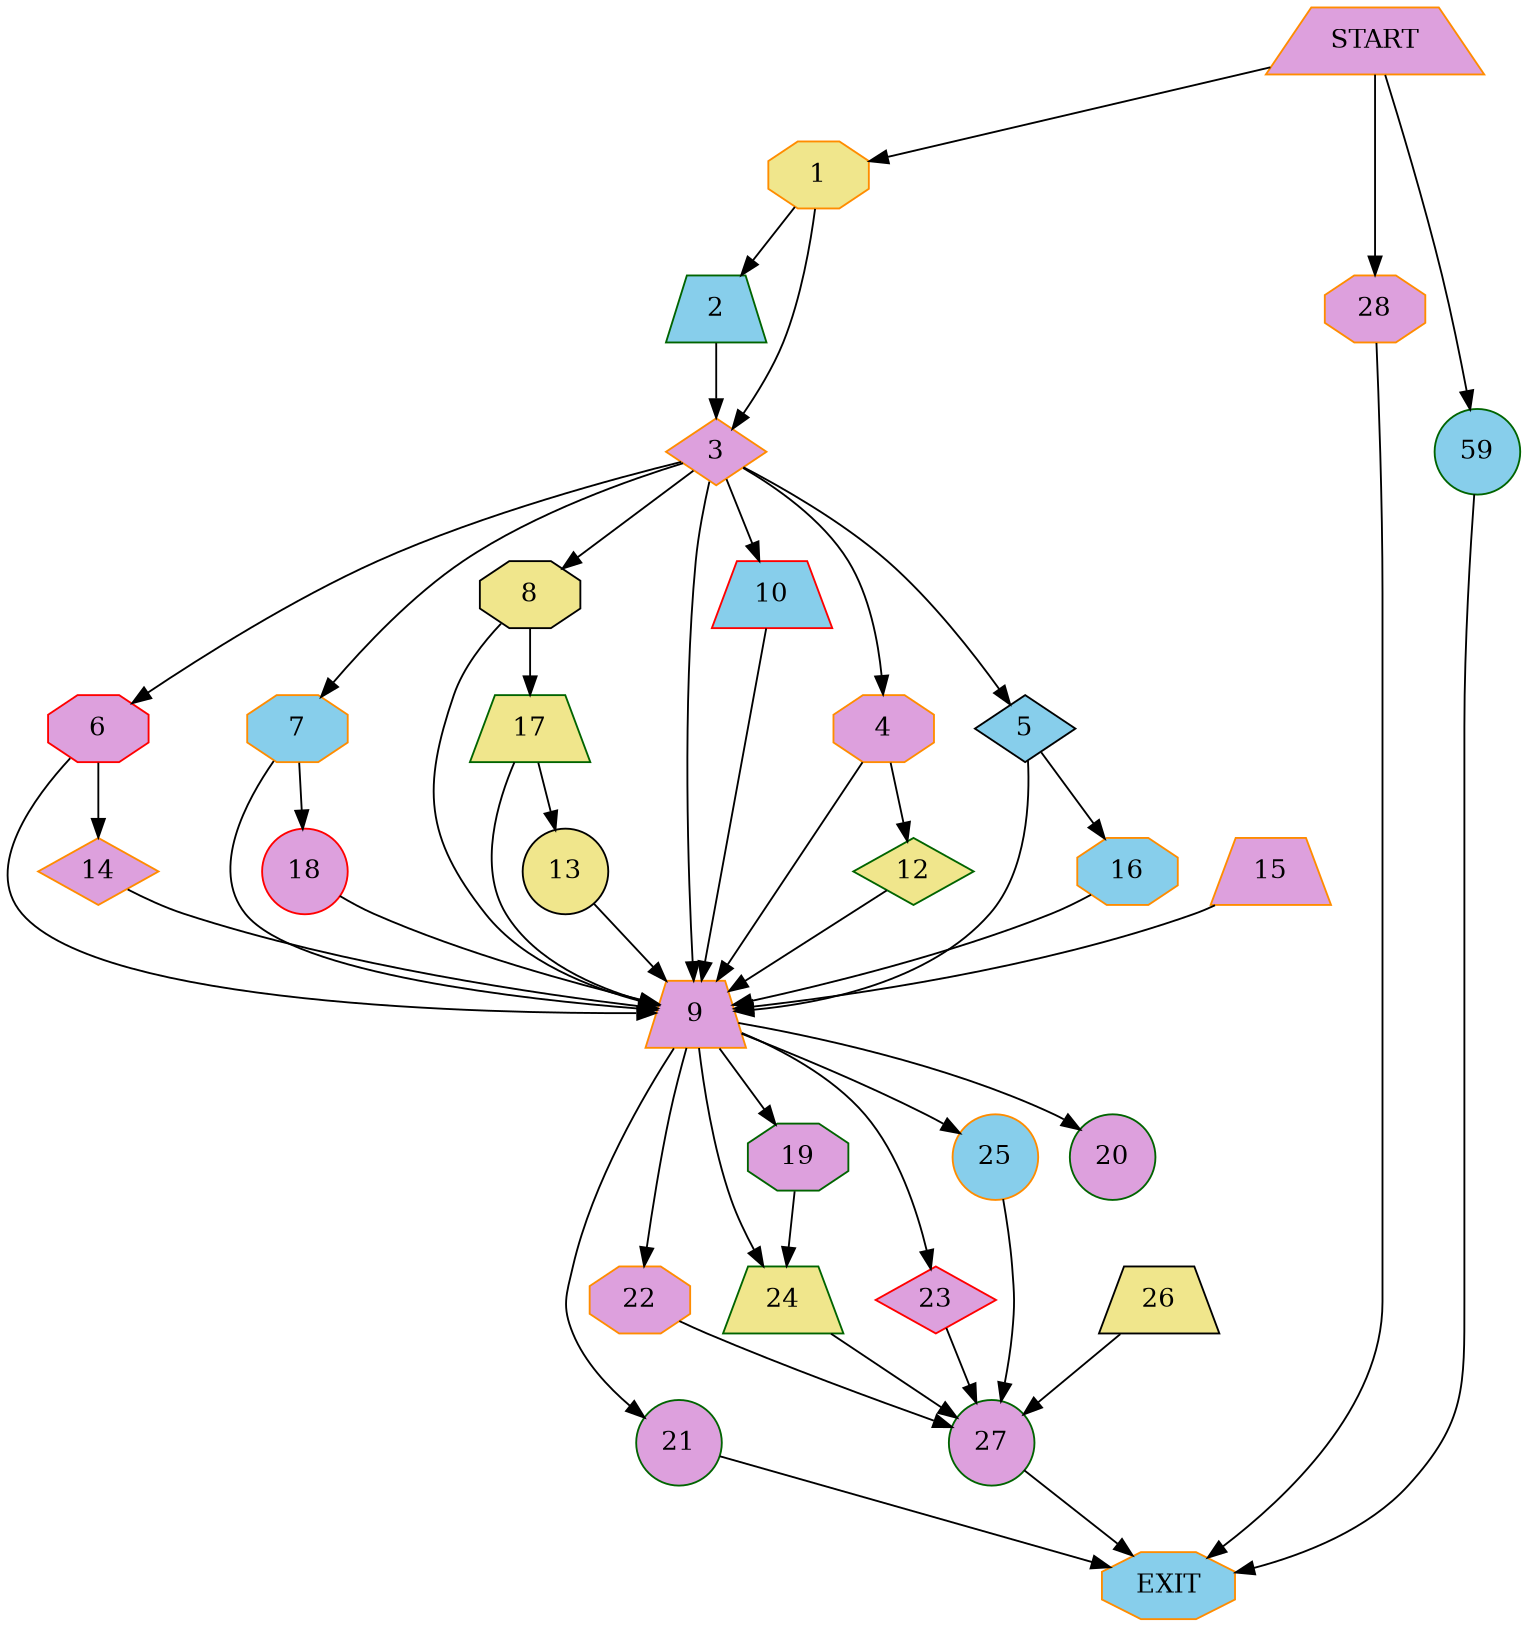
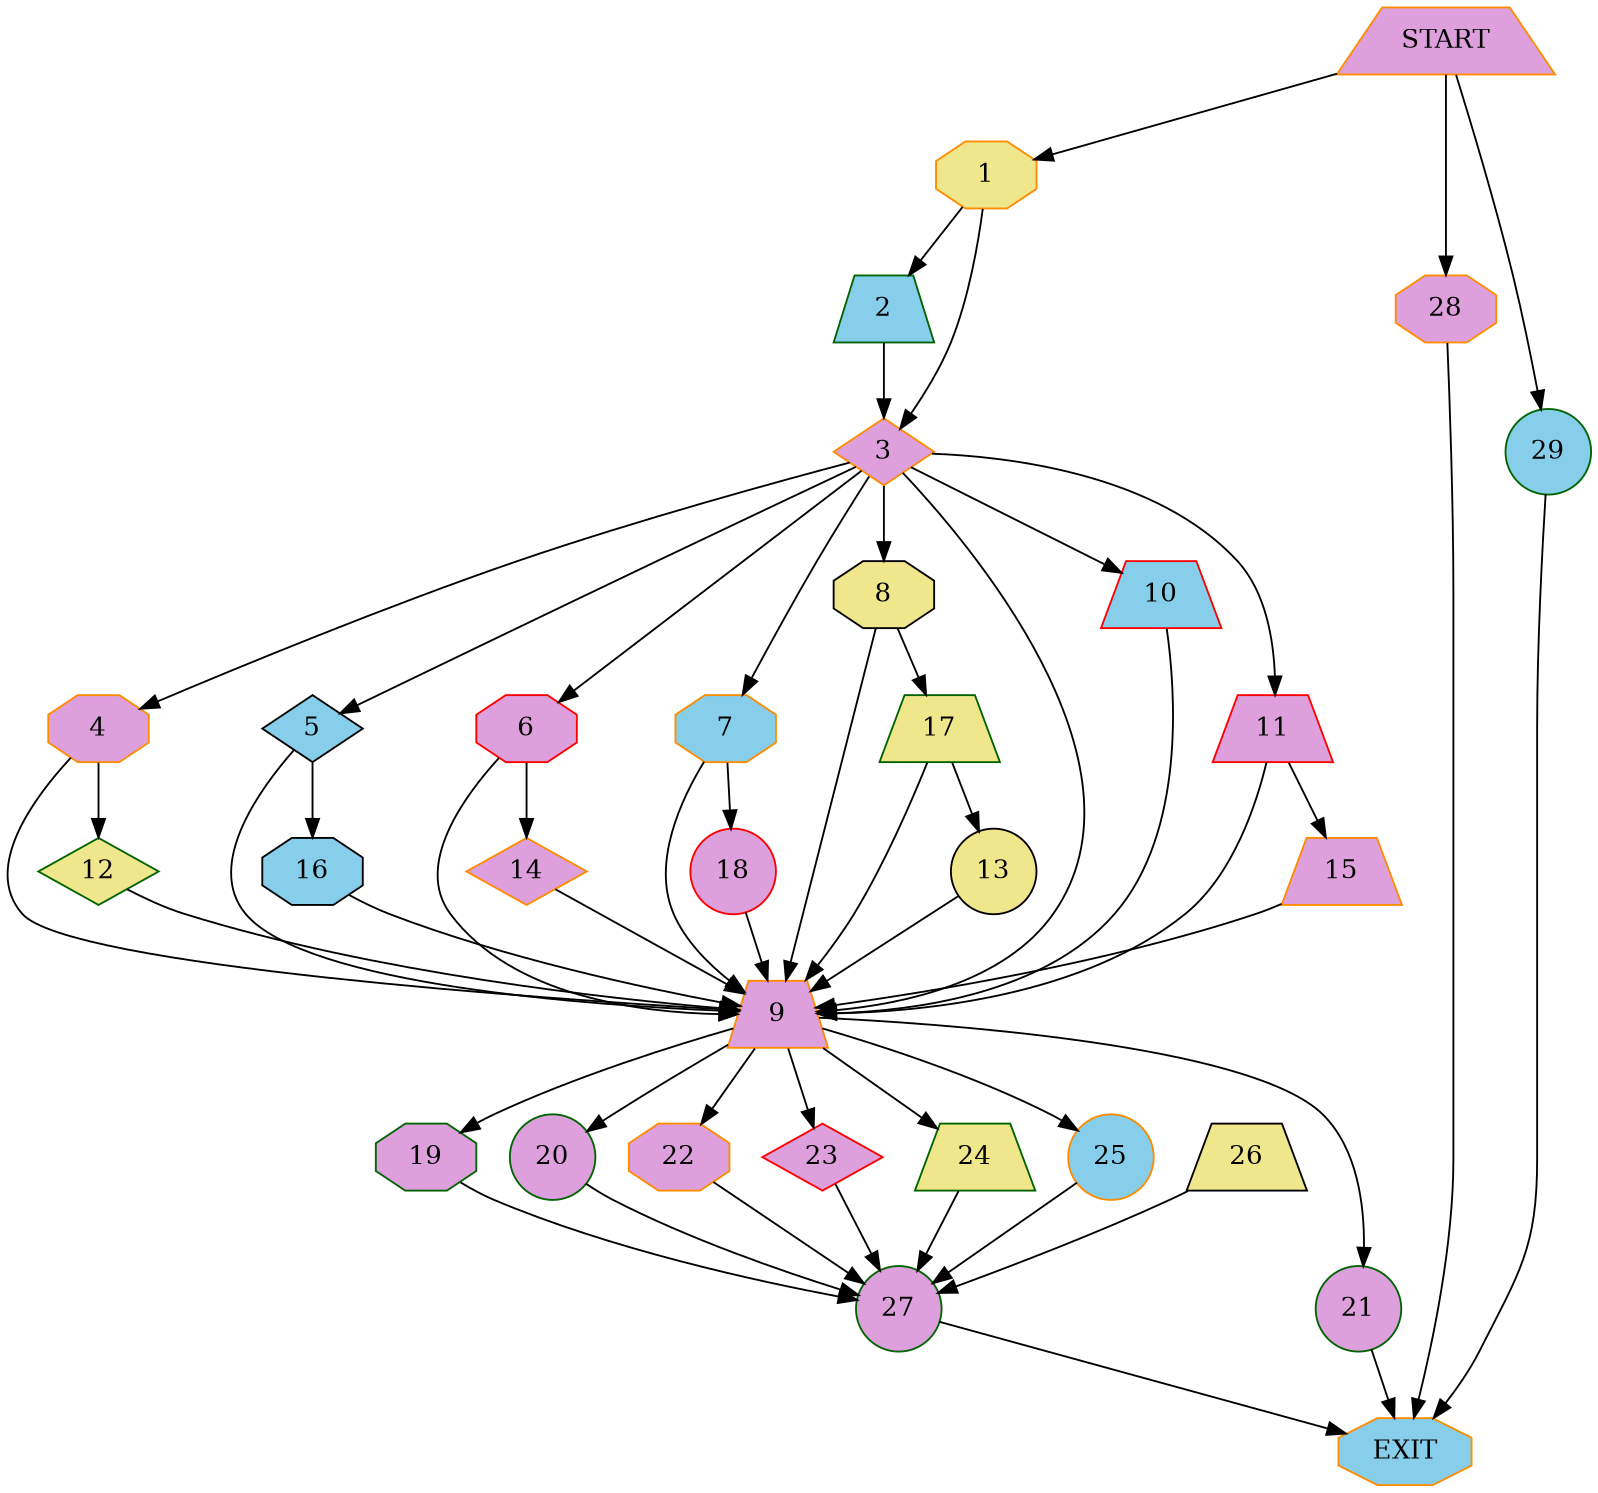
node "59": label "59" -> "29"
node "11": added
node "16": color darkorange -> black
edge "19" -> "24": now "19" -> "27"
edge "20" -> "27": added
